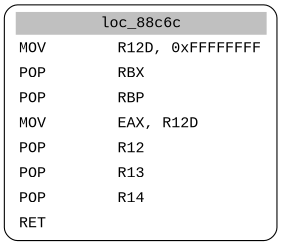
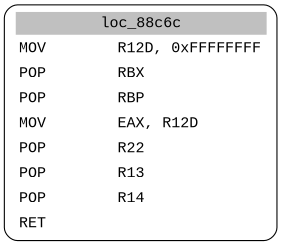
node "loc_88c6c": text "POP        R12" -> "POP        R22"
